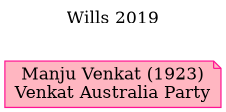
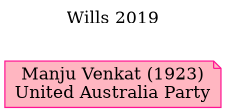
node "Manju Venkat (1923) Venkat Australia Party": label "Manju Venkat (1923) Venkat Australia Party" -> "Manju Venkat (1923) United Australia Party"
